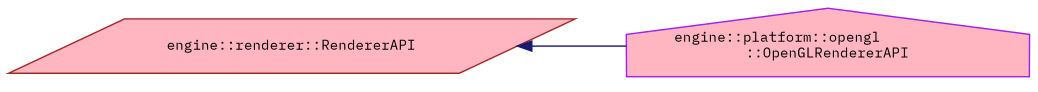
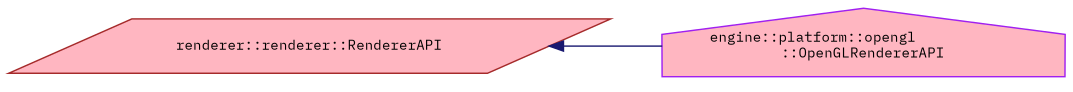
node "engine::renderer::RendererAPI": label "engine::renderer::RendererAPI" -> "renderer::renderer::RendererAPI"
